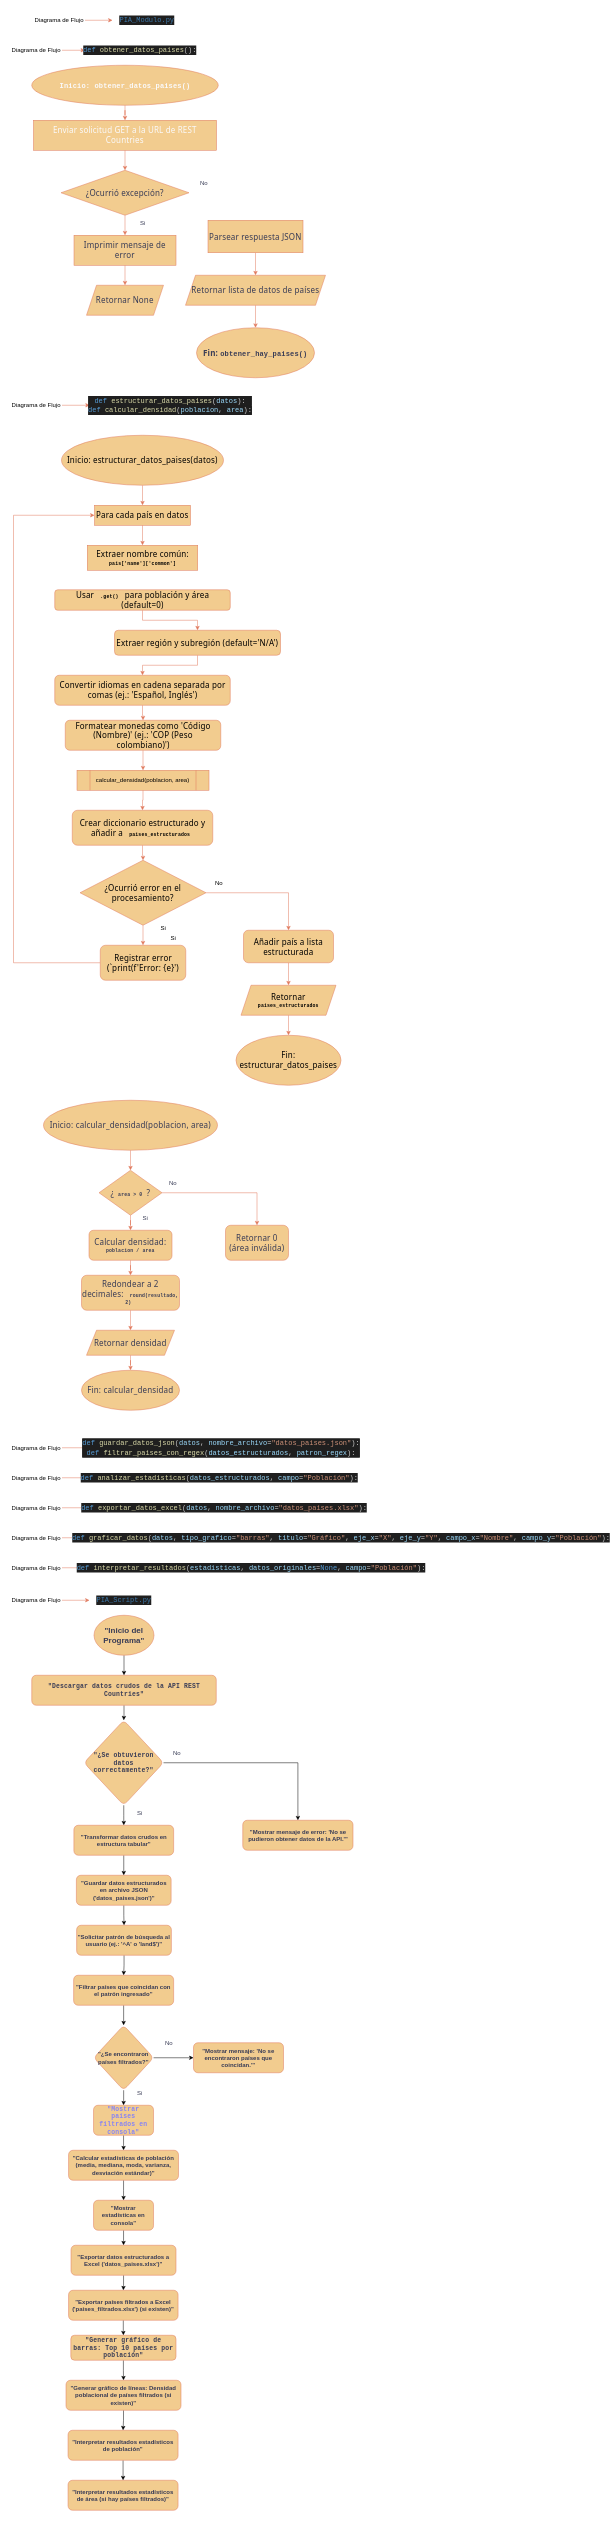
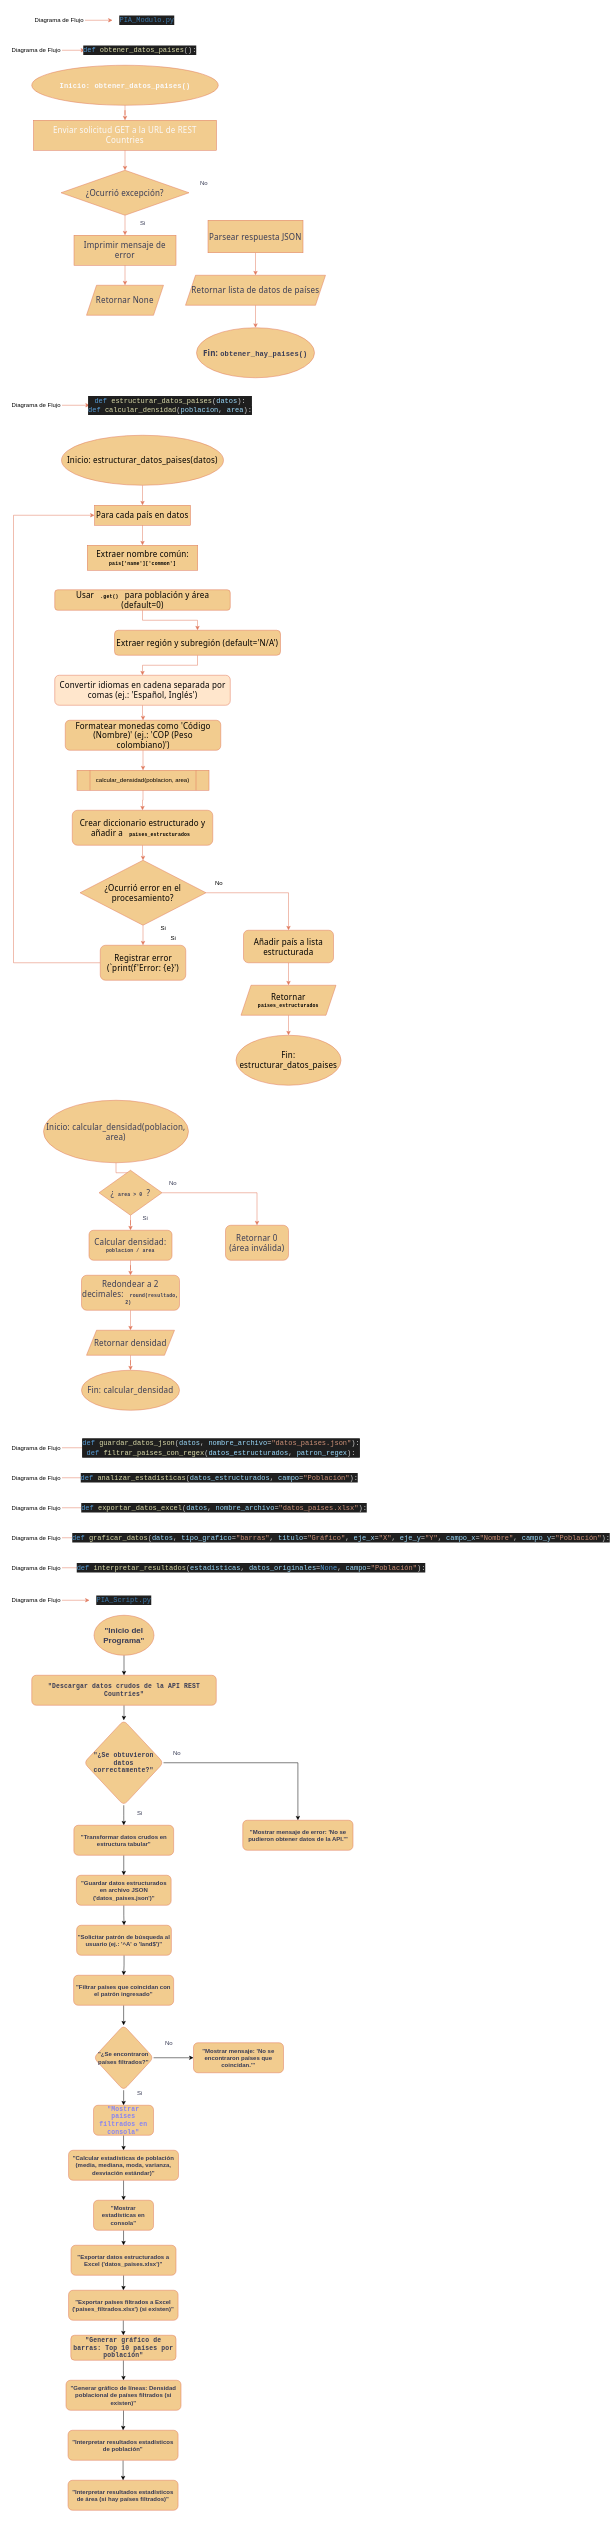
node "Convertir idiomas en cadena separada por comas (ej.: 'Español, Inglés')": fillcolor #f2cc8f -> #ffe6cc
node "Inicio: calcular_densidad(poblacion, area)": size 174x50 -> 145x63
